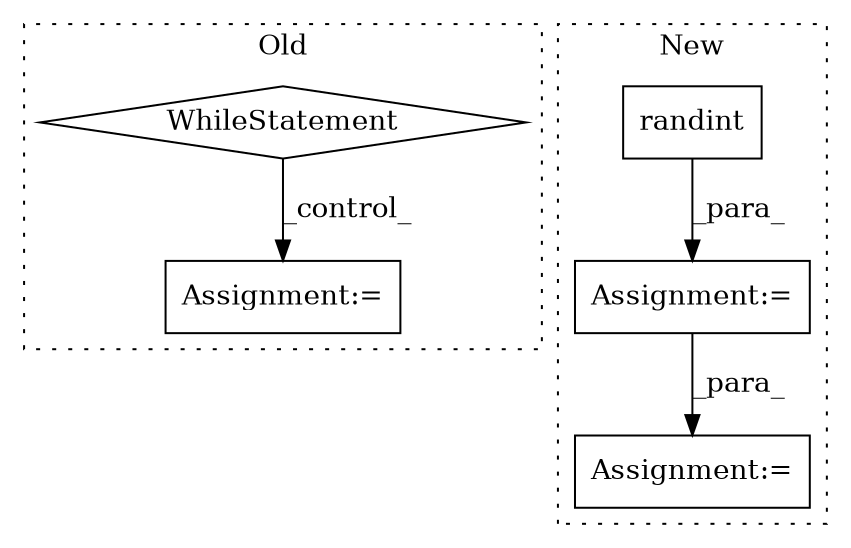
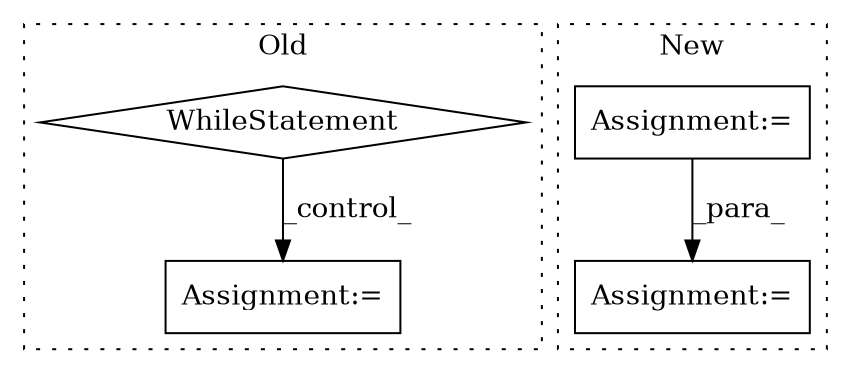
node "randint": removed
